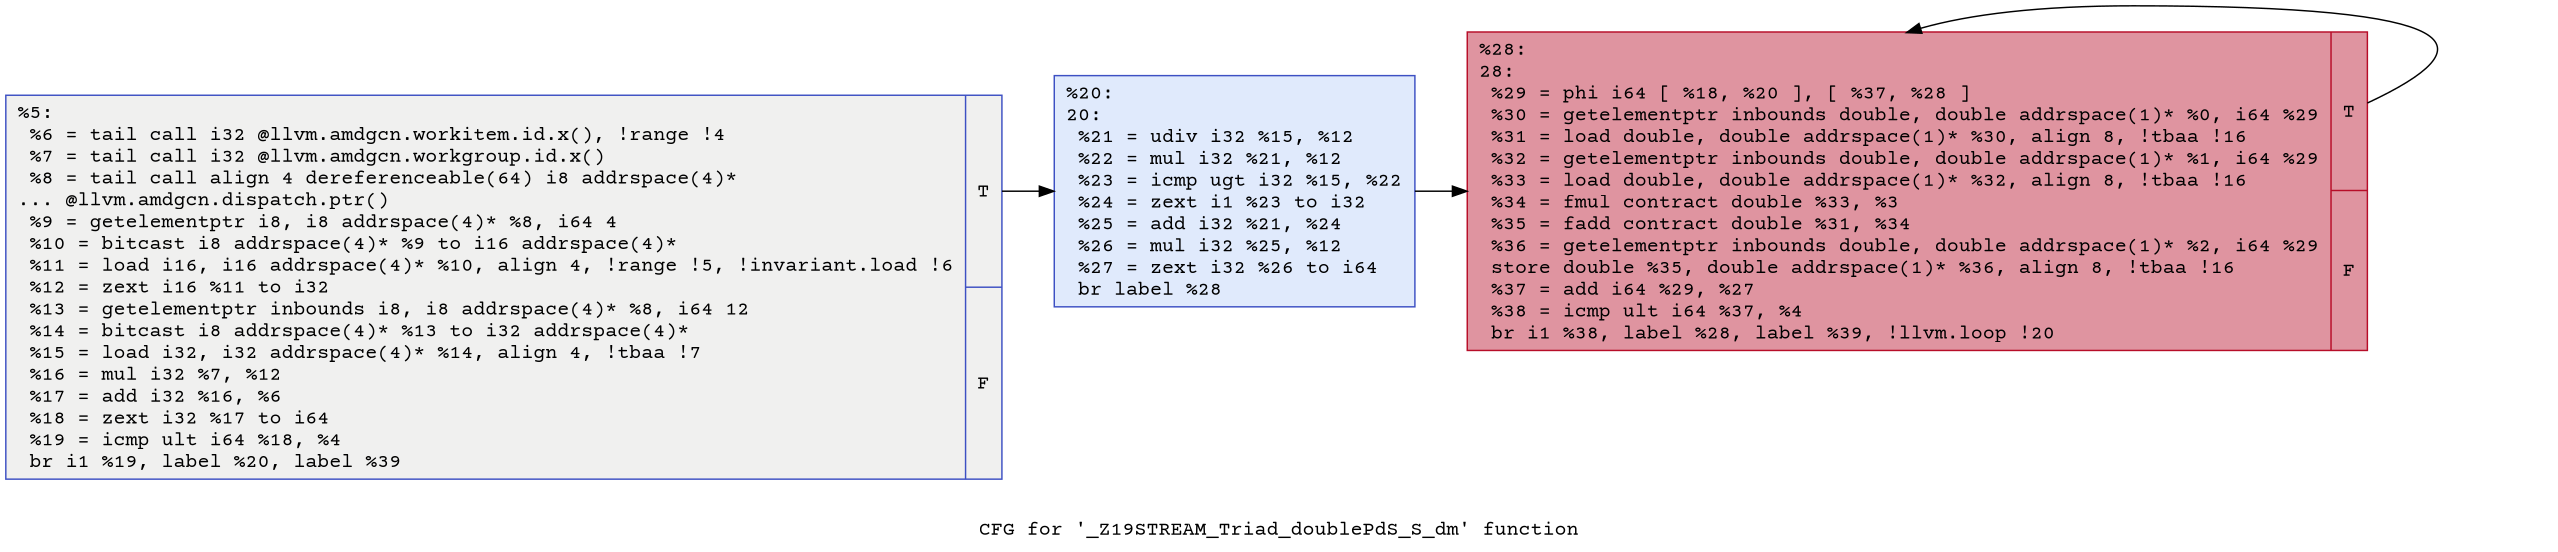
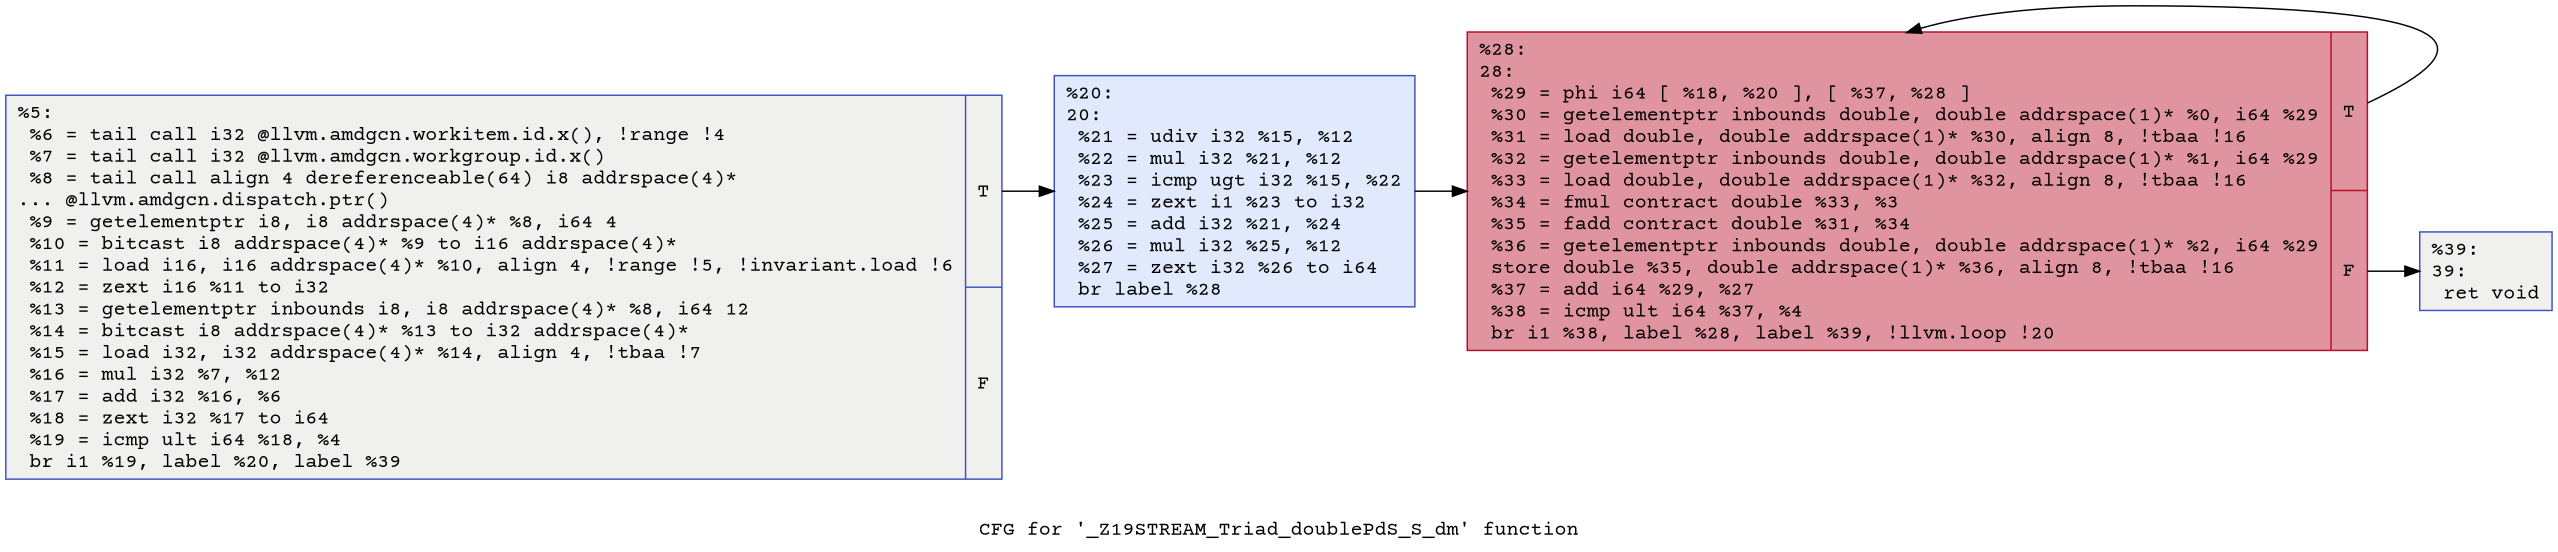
node "%39:": added
